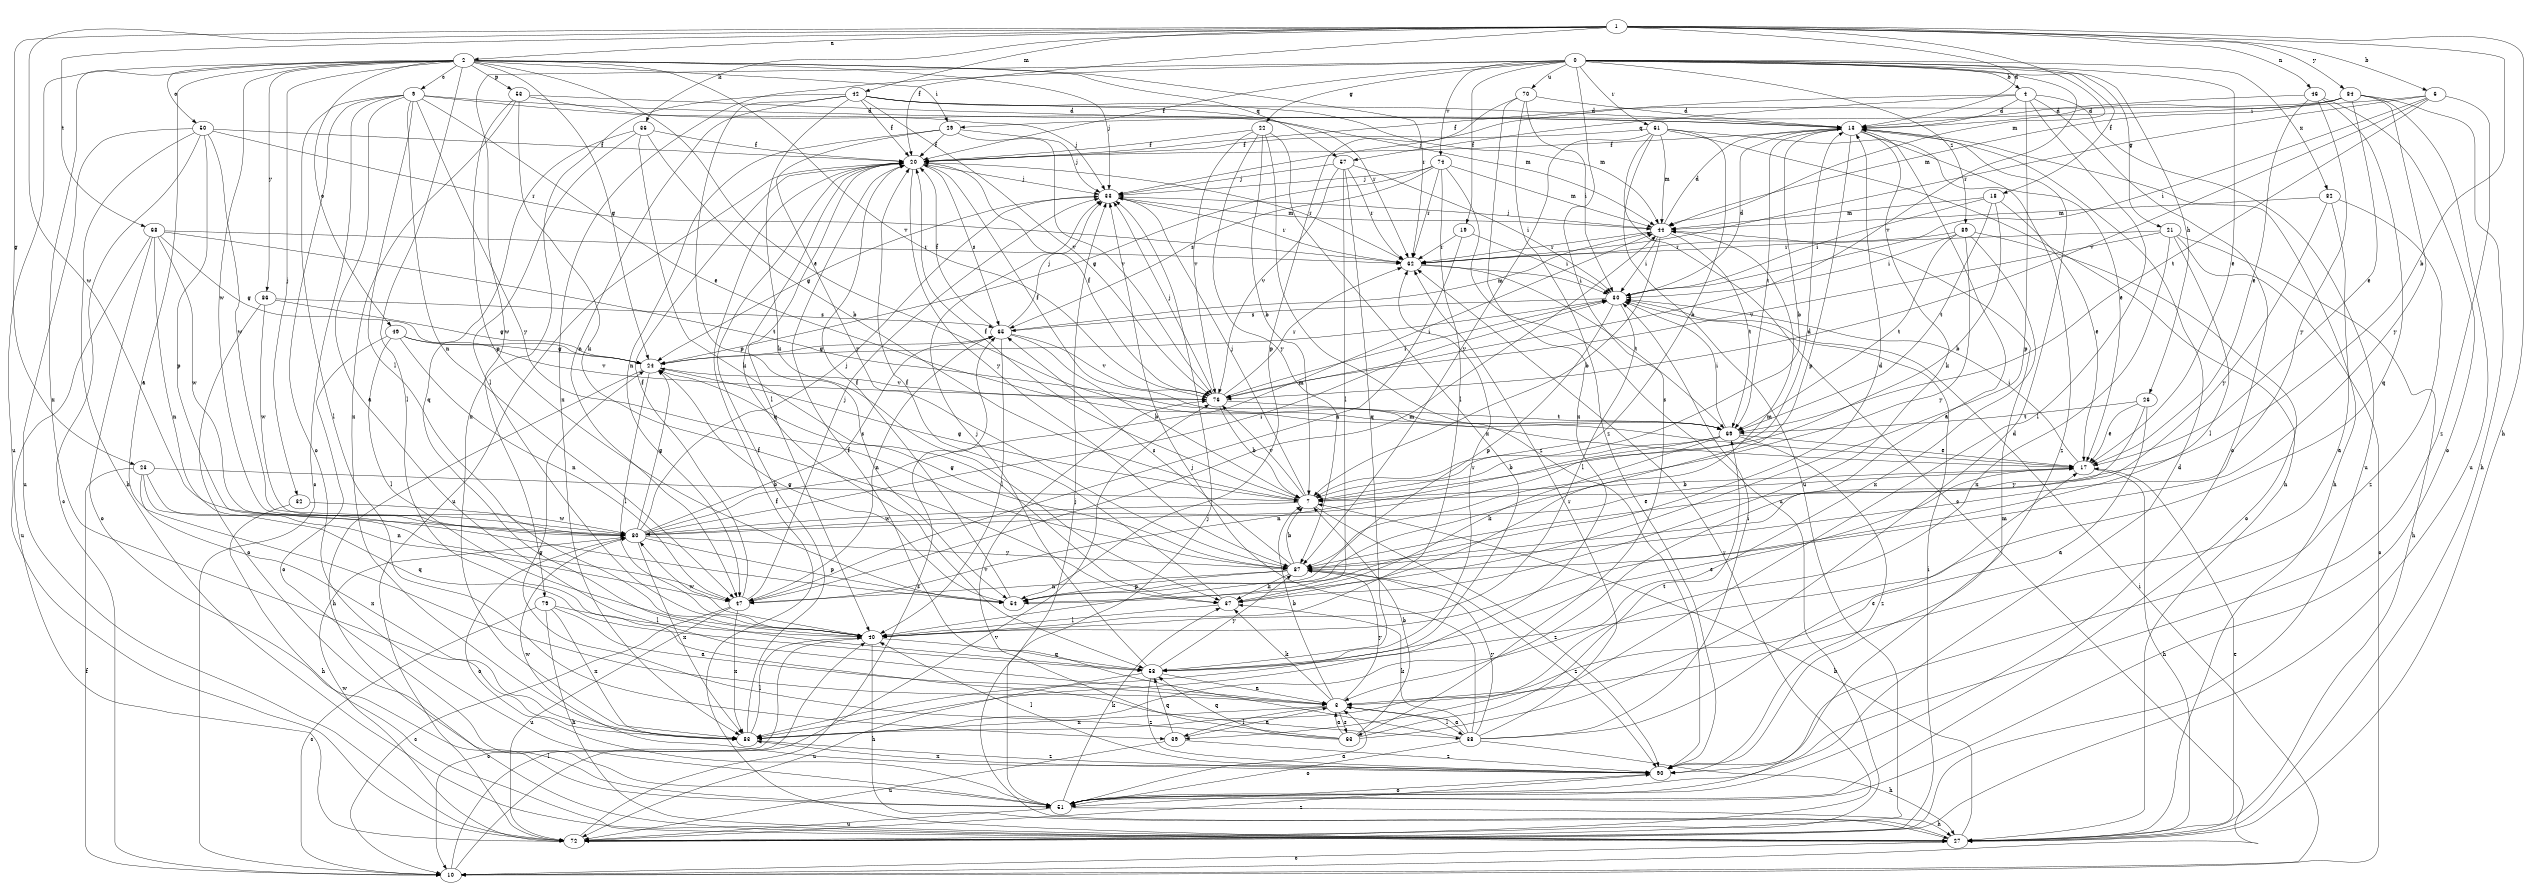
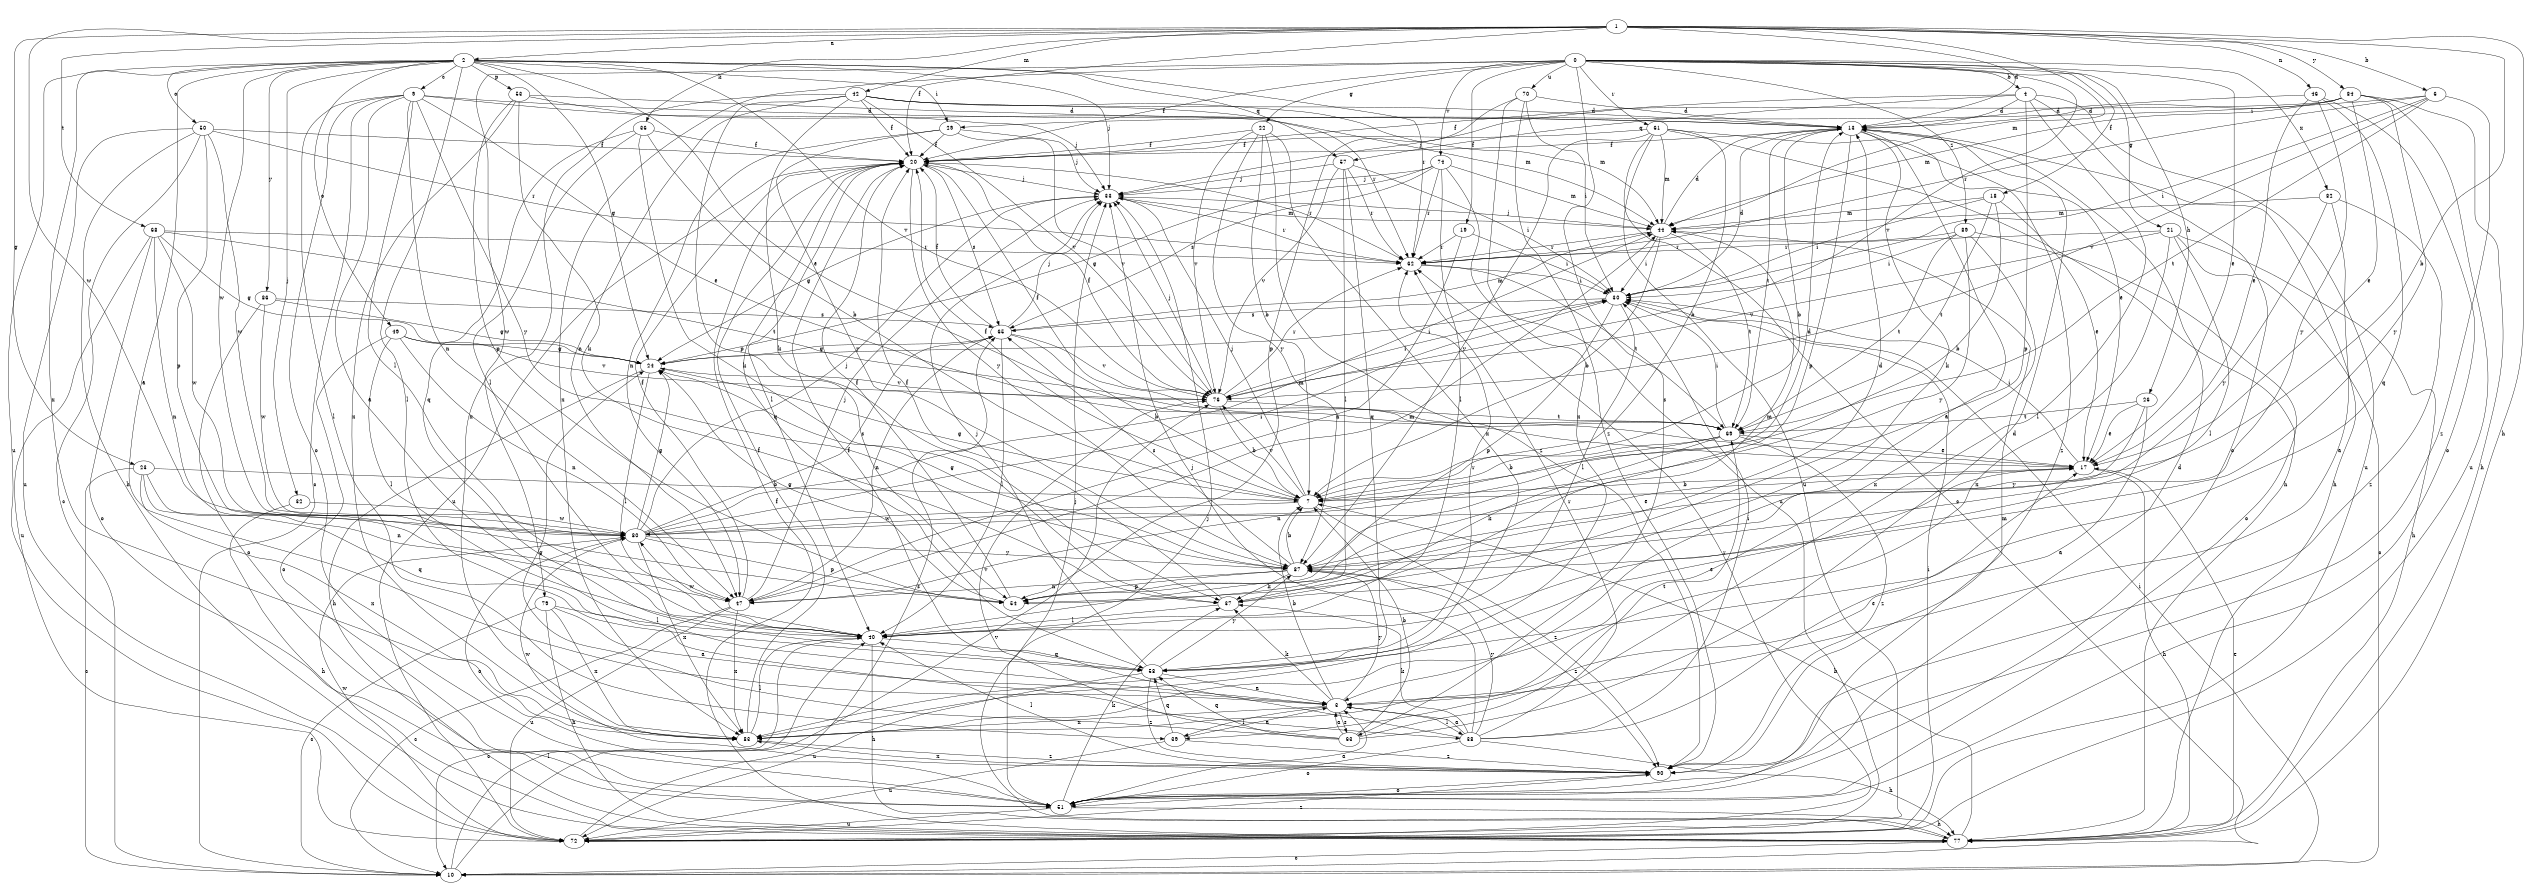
edge "23" -> "10": label "f" -> "c"
node "27": label "27" -> "77"
